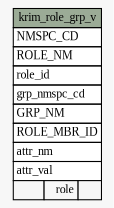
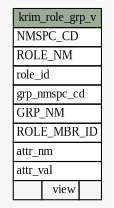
node "krim_role_grp_v": text "role" -> "view"
